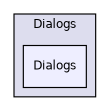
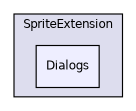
cluster "Dialogs": label "Dialogs" -> "SpriteExtension"
